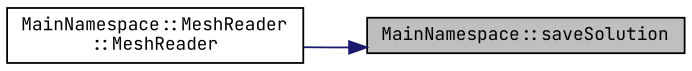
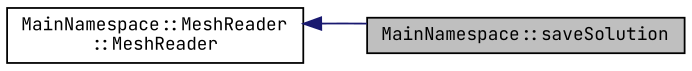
edge "MainNamespace::MeshReader ::MeshReader" -> "MainNamespace::saveSolution": reversed
